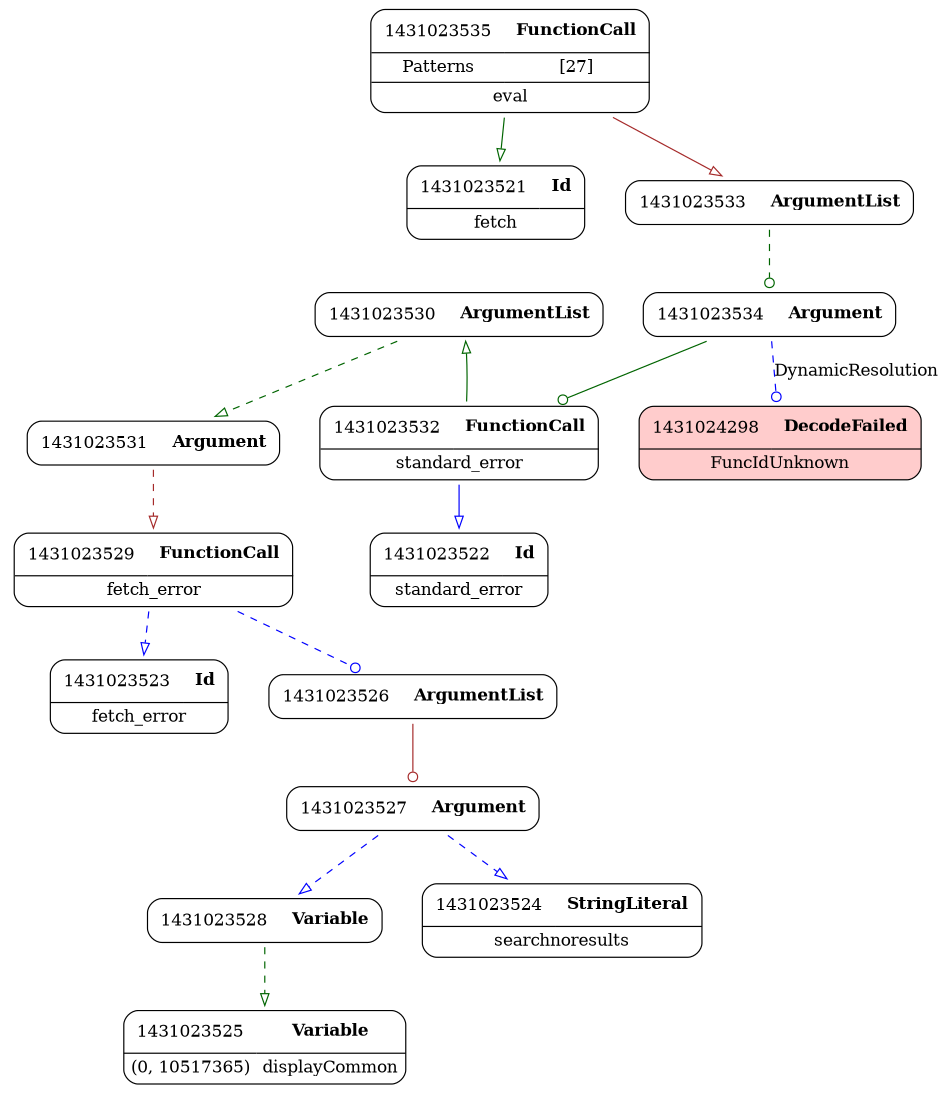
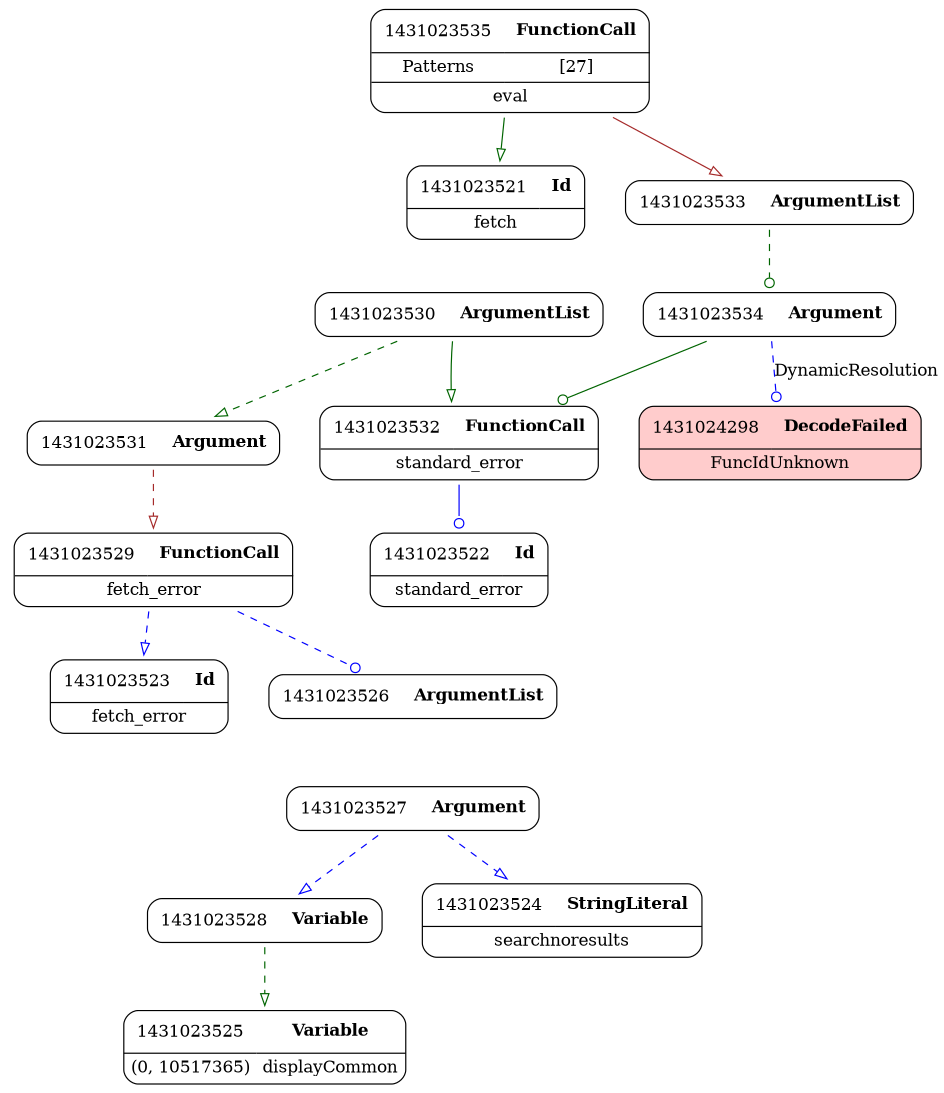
edge "1431023532" -> "1431023530": reversed
edge "1431023532" -> "1431023522": arrowhead onormal -> odot
edge "1431023526" -> "1431023527": removed
